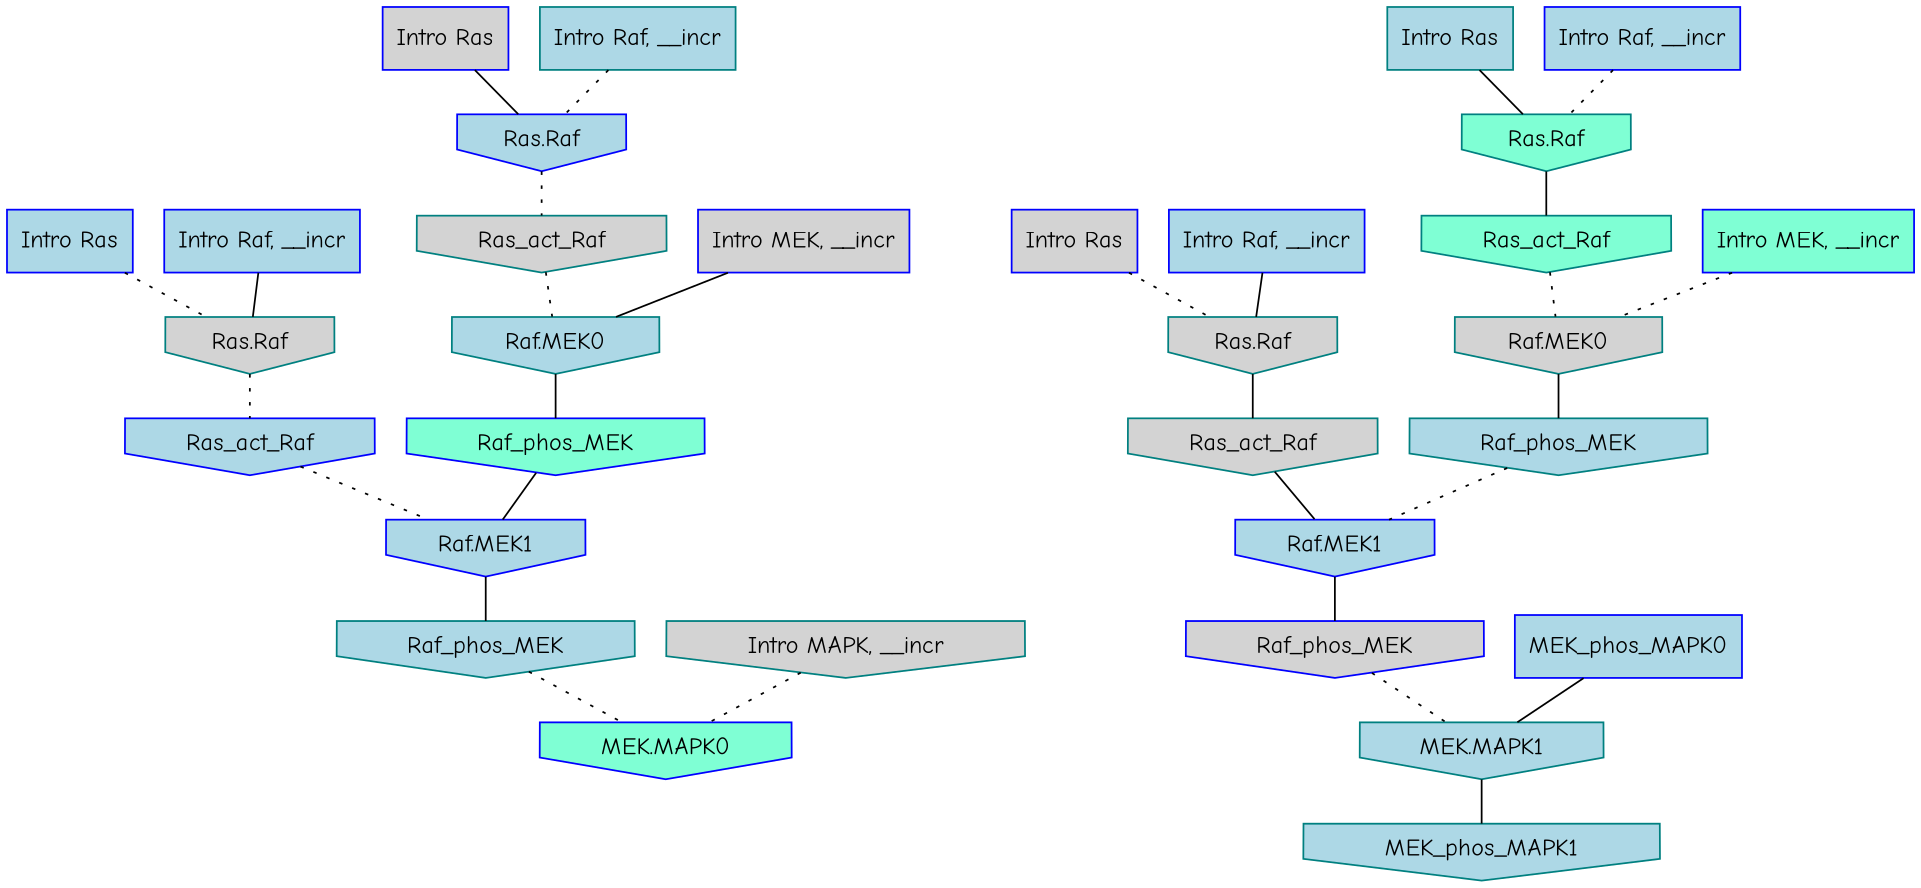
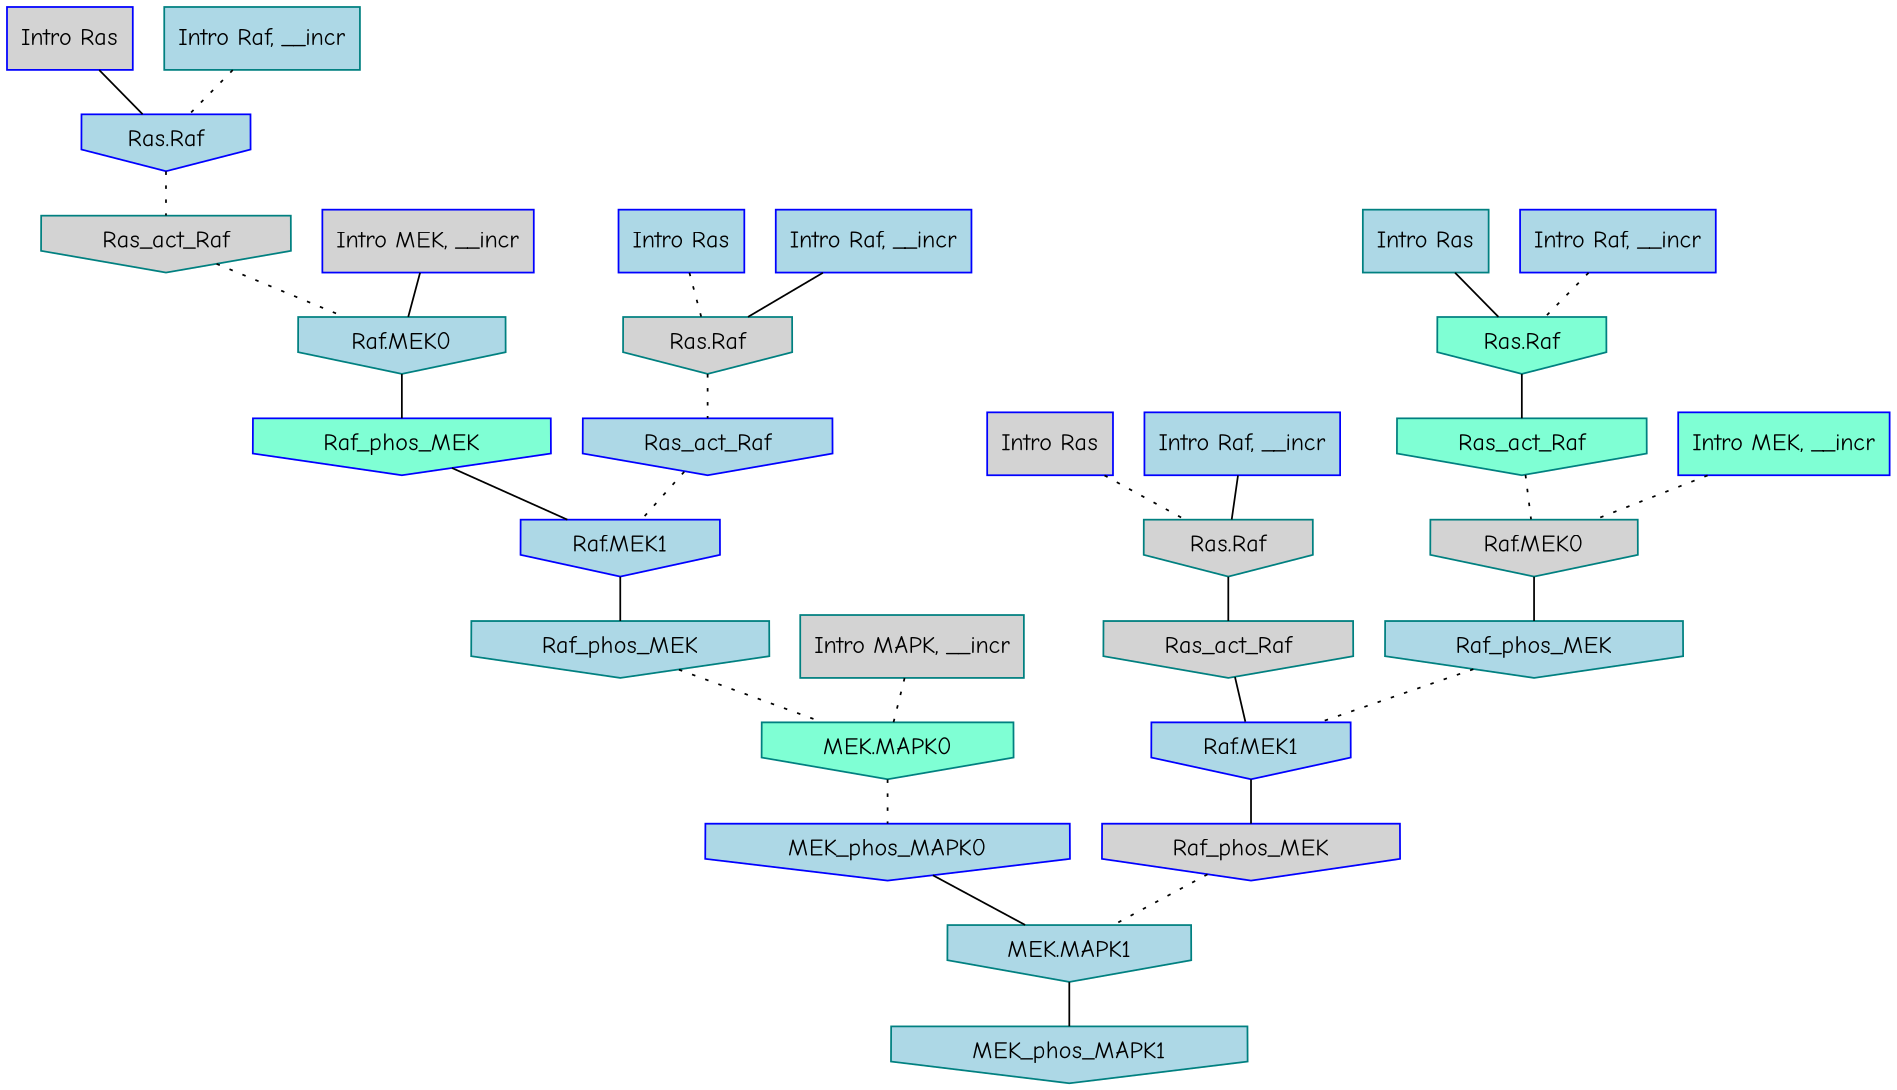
node "Intro MAPK, __incr": shape invhouse -> box
node "MEK_phos_MAPK0": shape box -> invhouse
node "MEK.MAPK0": color blue -> teal
edge "MEK.MAPK0" -- "MEK_phos_MAPK0": added
